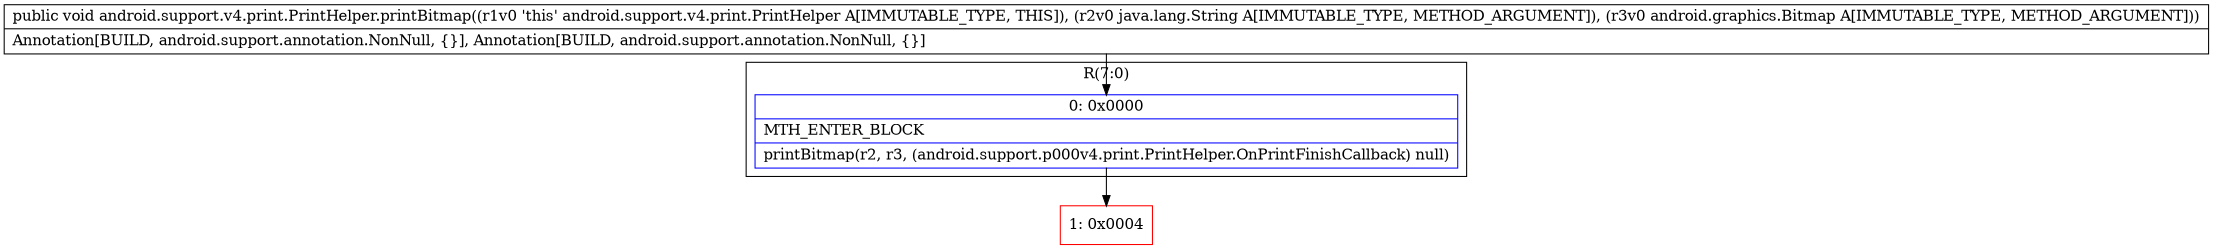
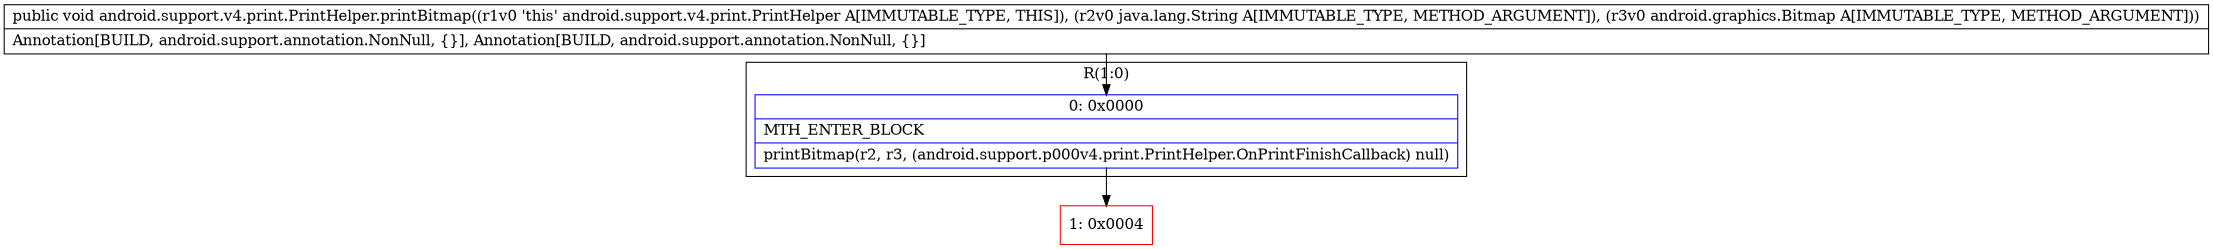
cluster "R(7:0)": label "R(7:0)" -> "R(1:0)"
